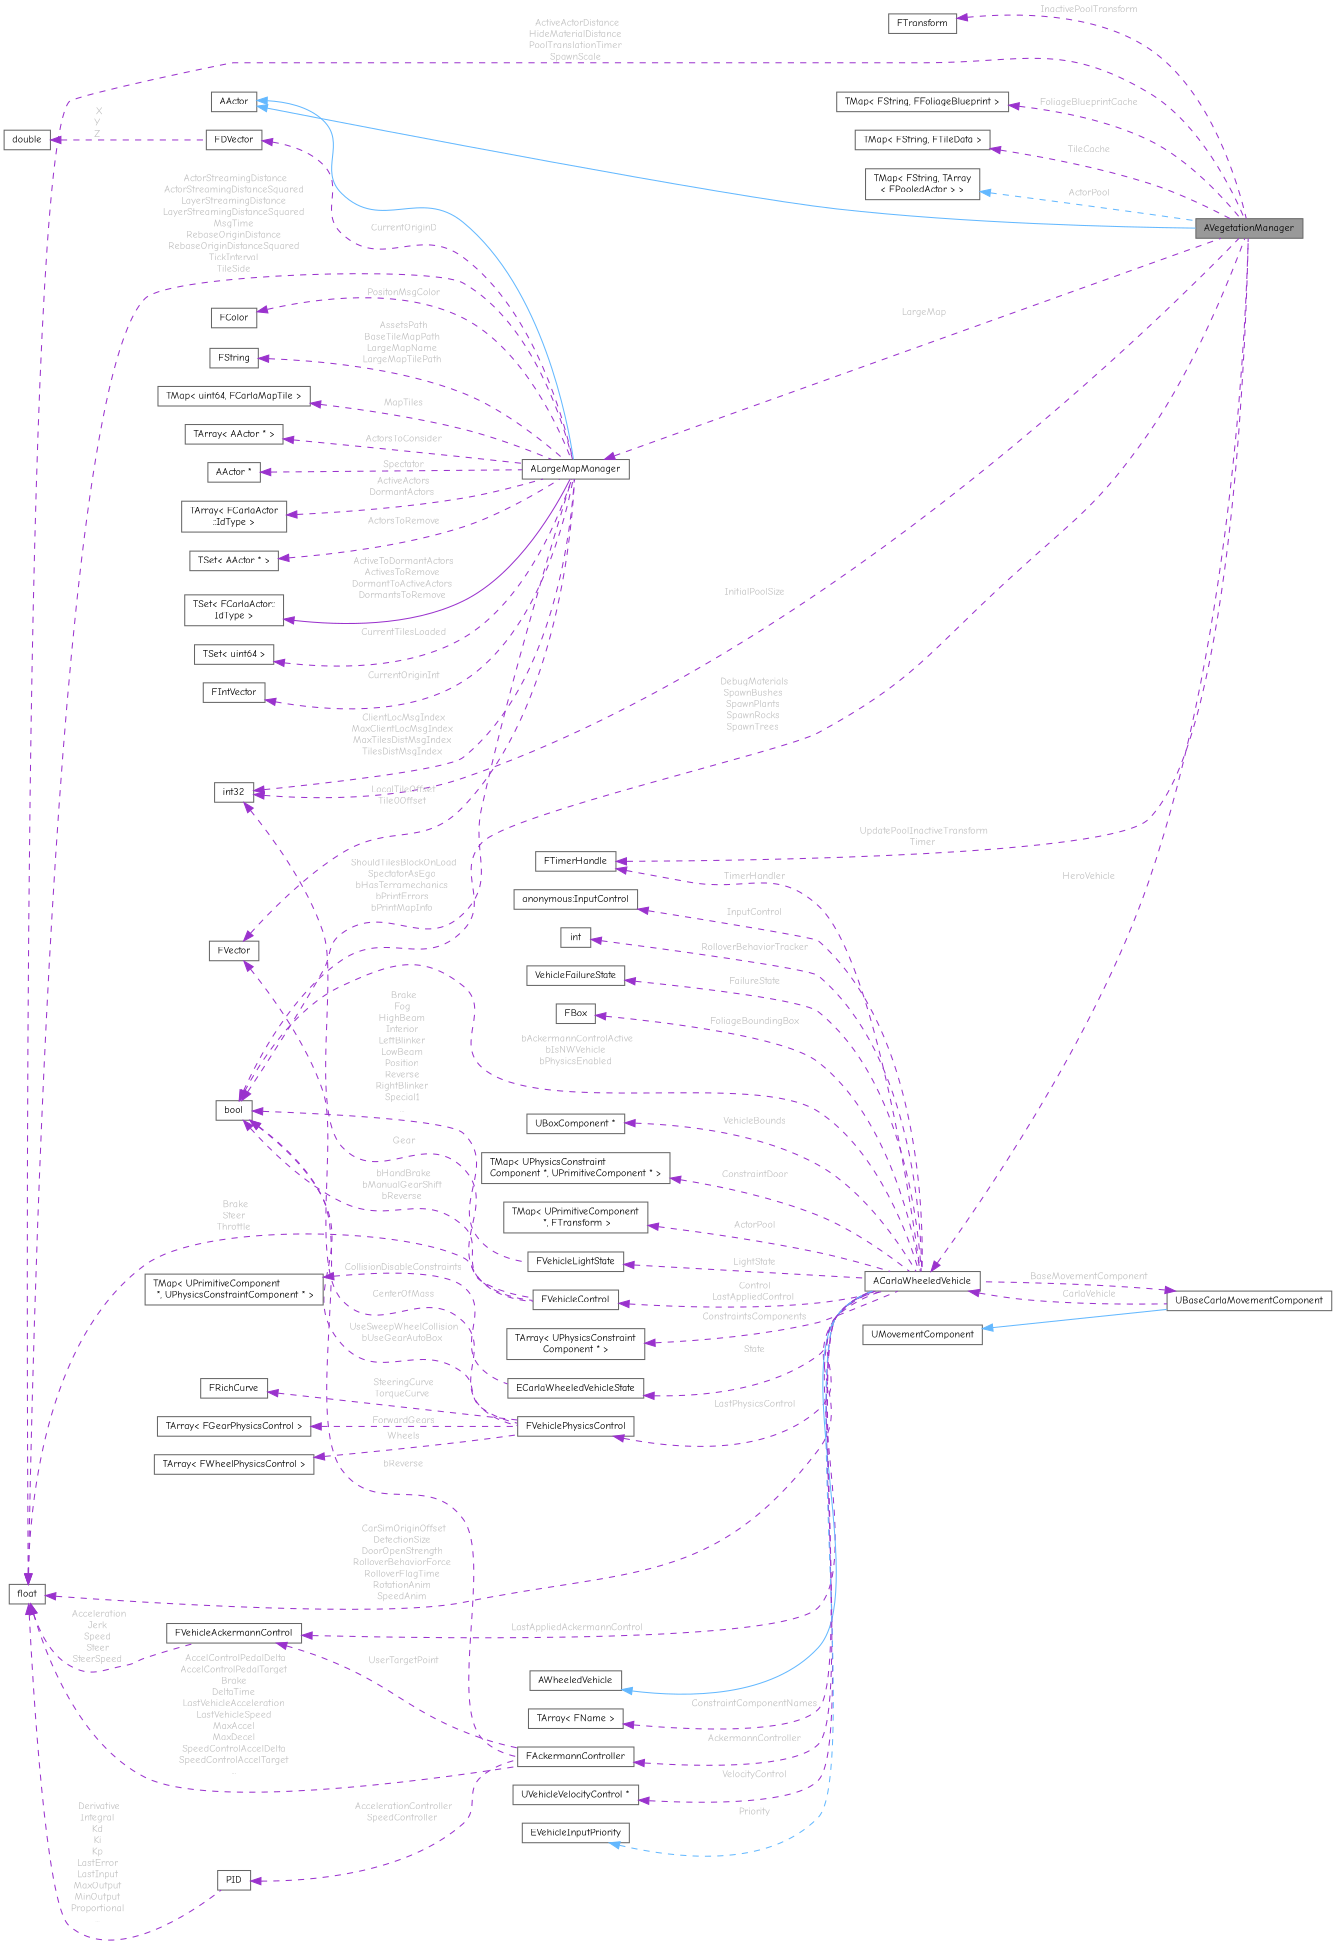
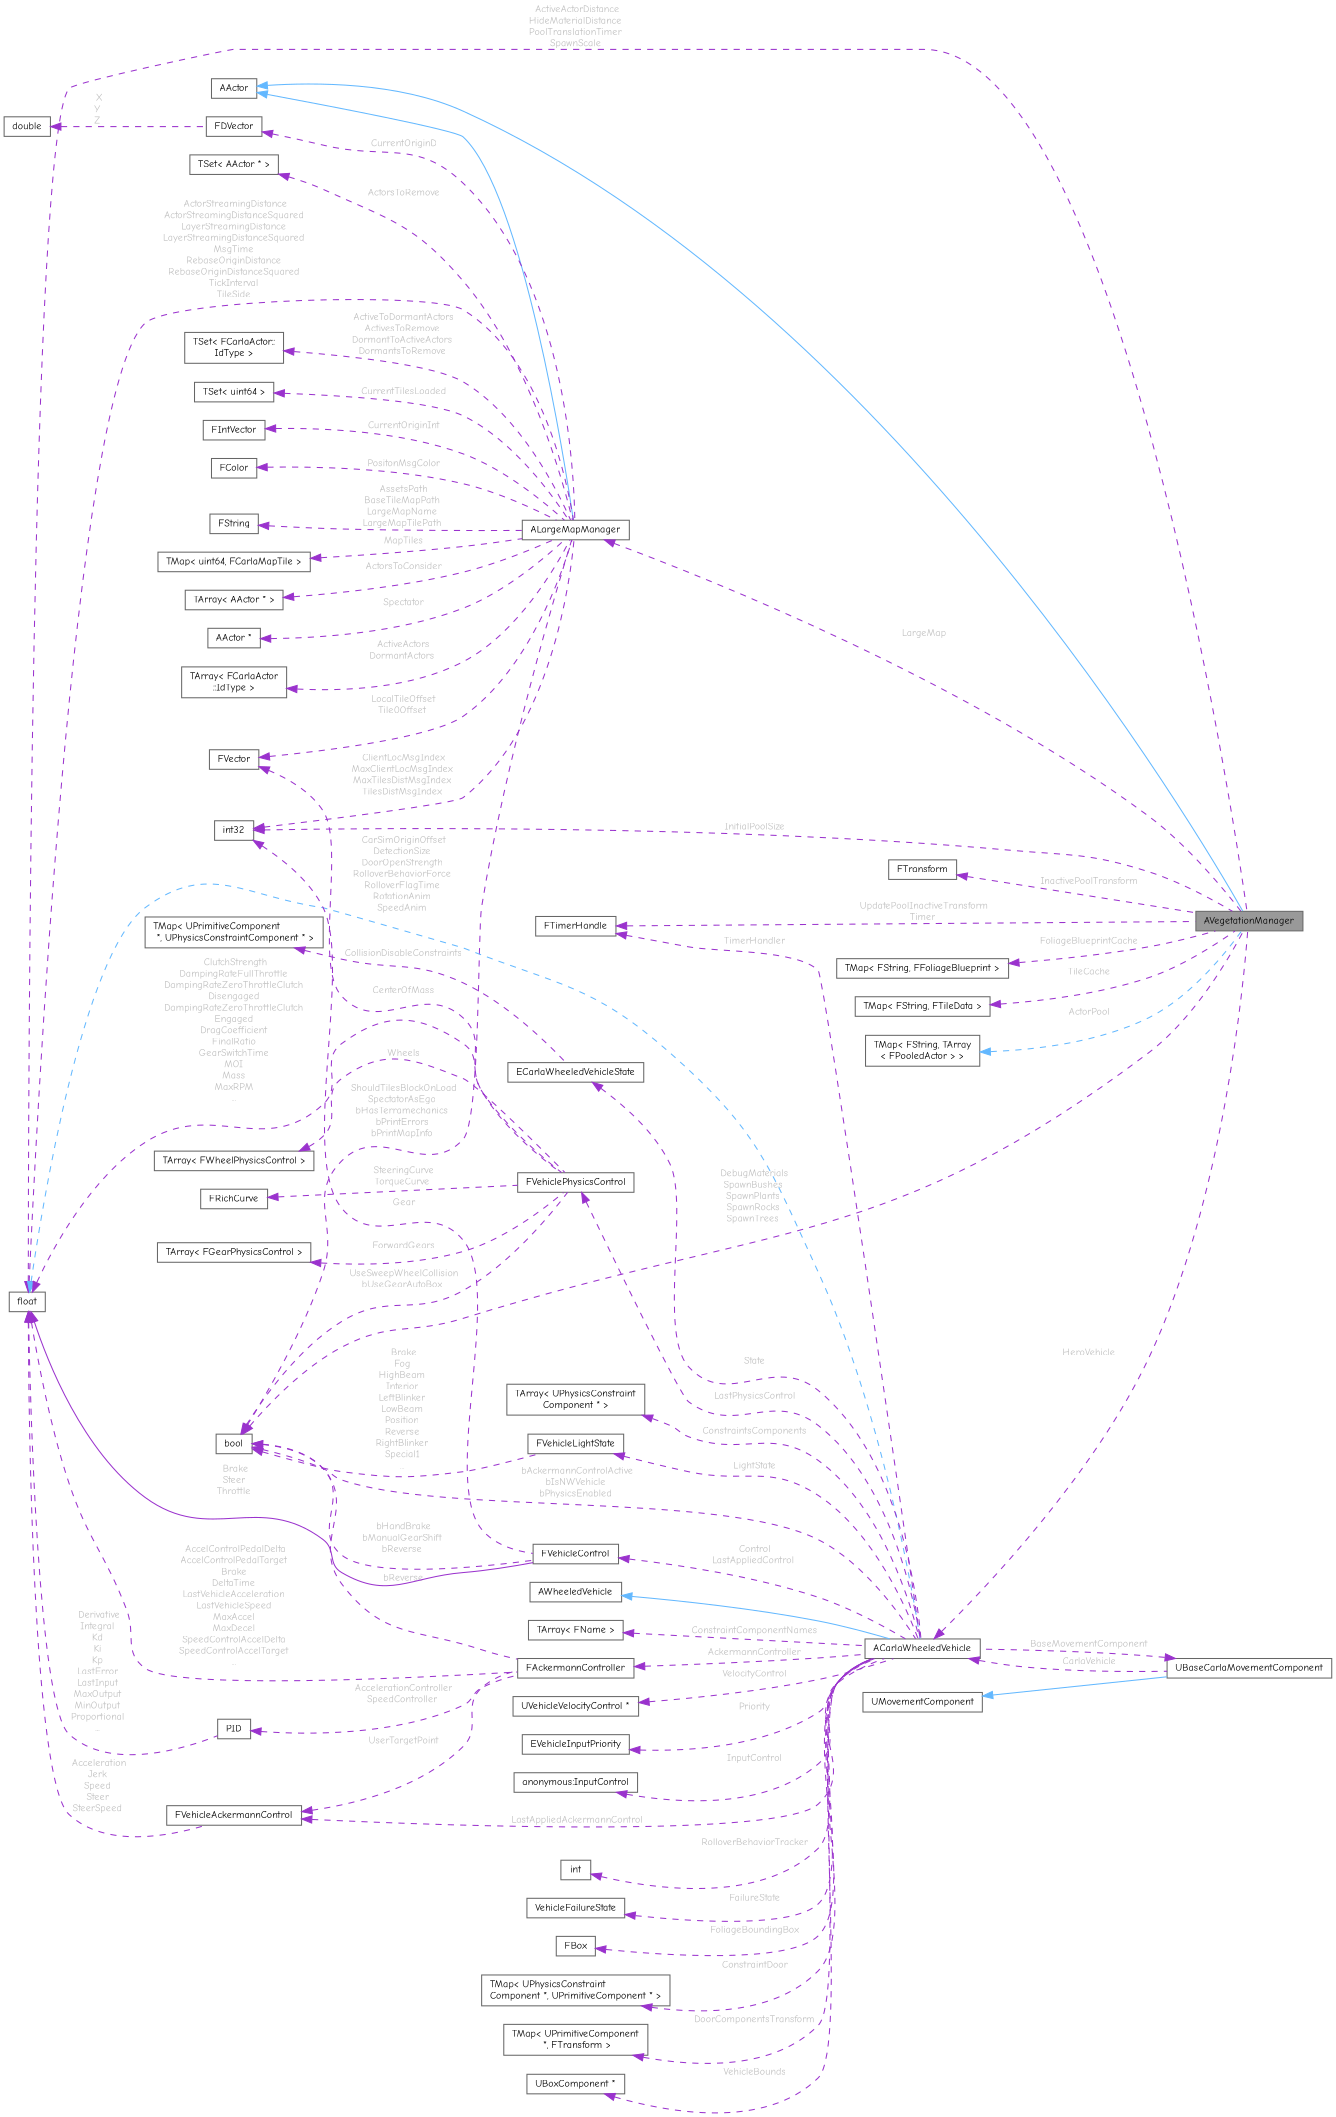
edge "ALargeMapManager" -> "TSet< FCarlaActor:: IdType >": style solid -> dashed
edge "FVehiclePhysicsControl" -> "float": added, label "ClutchStrength DampingRateFullThrottle DampingRateZeroThrottleClutch Disengaged DampingRateZeroThrottleClutch Engaged DragCoefficient FinalRatio GearSwitchTime MOI Mass MaxRPM ..."
edge "ACarlaWheeledVehicle" -> "TMap< UPrimitiveComponent *, FTransform >": label " ActorPool" -> " DoorComponentsTransform"
edge "FVehicleControl" -> "float": style dashed -> solid
edge "ACarlaWheeledVehicle" -> "float": color darkorchid3 -> steelblue1
edge "ACarlaWheeledVehicle" -> "EVehicleInputPriority": color steelblue1 -> darkorchid3
